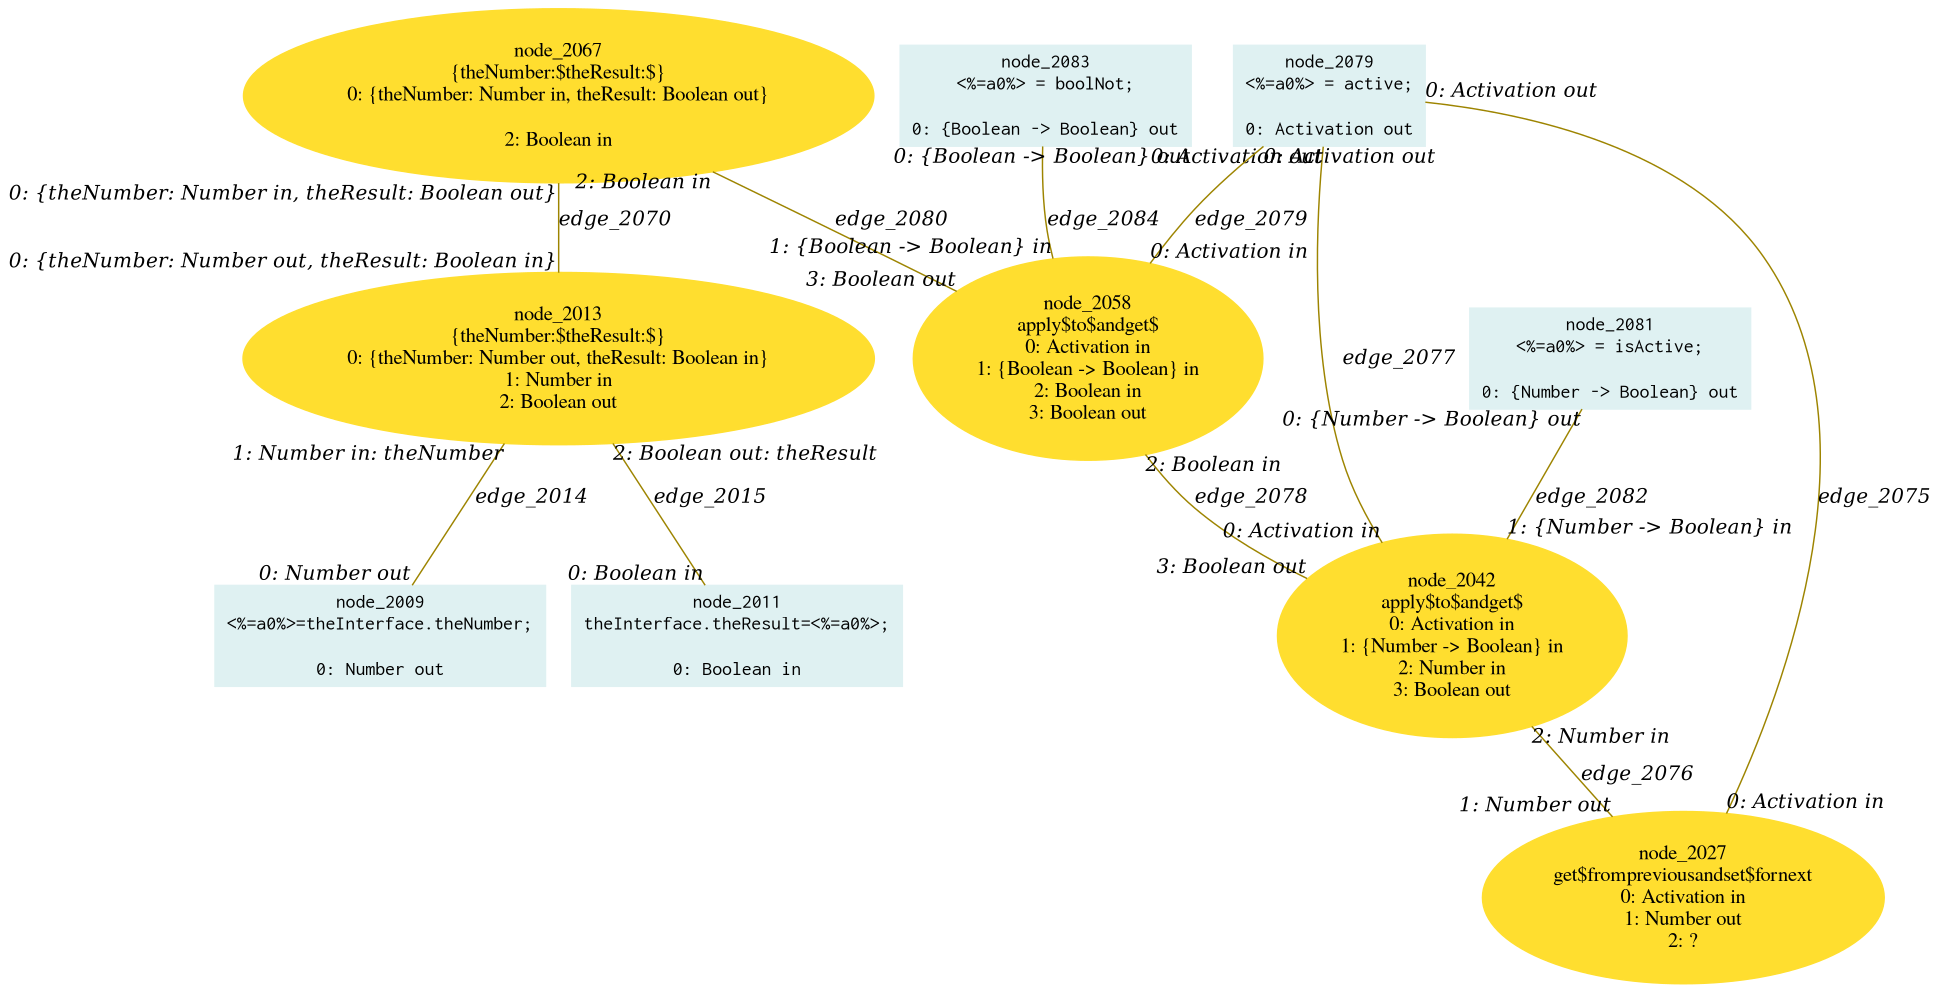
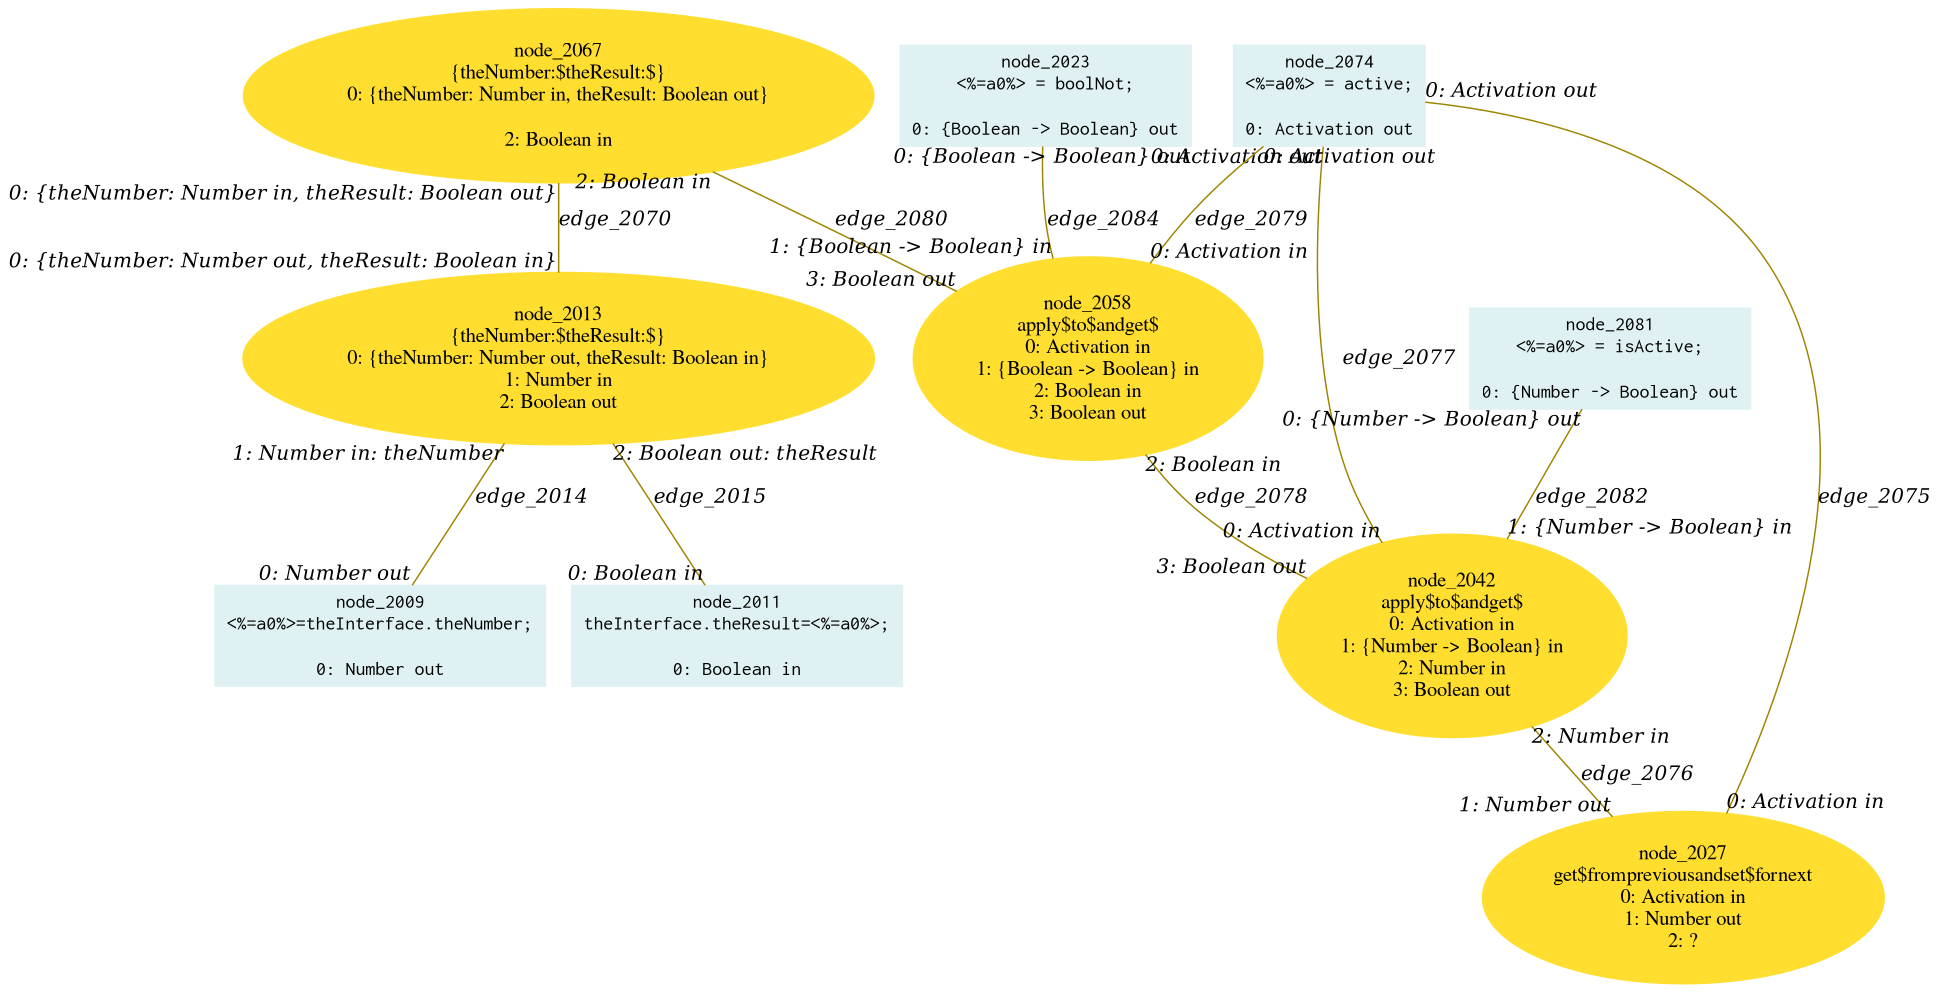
node "node_2083 <%=a0%> = boolNot; 0: {Boolean -> Boolean} out": label "node_2083 <%=a0%> = boolNot; 0: {Boolean -> Boolean} out" -> "node_2023 <%=a0%> = boolNot; 0: {Boolean -> Boolean} out"
node "node_2079 <%=a0%> = active; 0: Activation out": label "node_2079 <%=a0%> = active; 0: Activation out" -> "node_2074 <%=a0%> = active; 0: Activation out"
